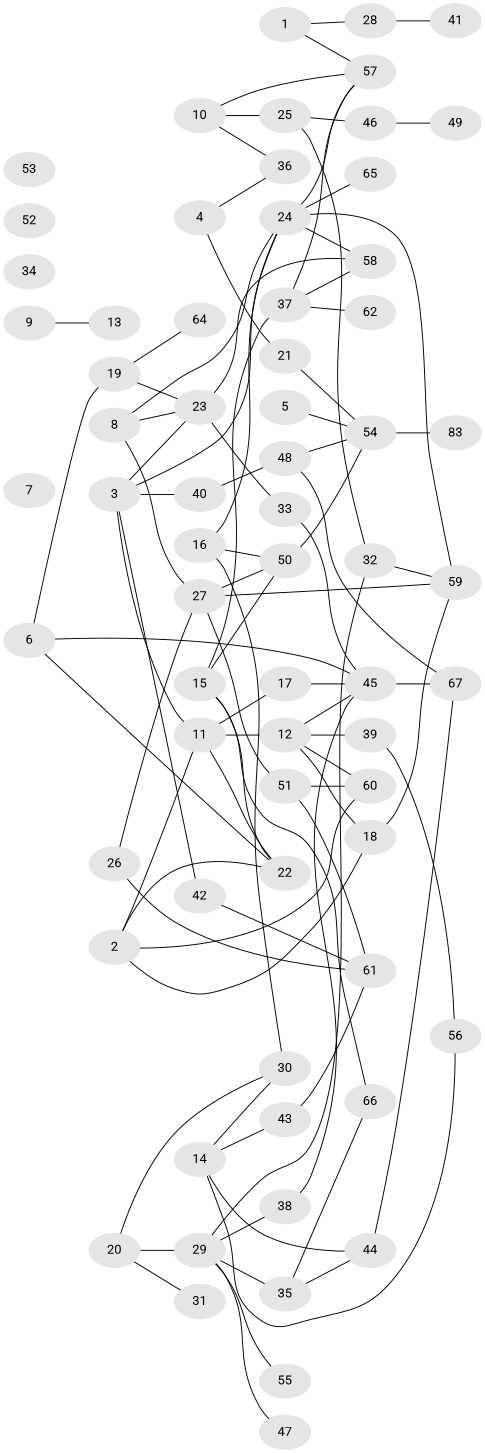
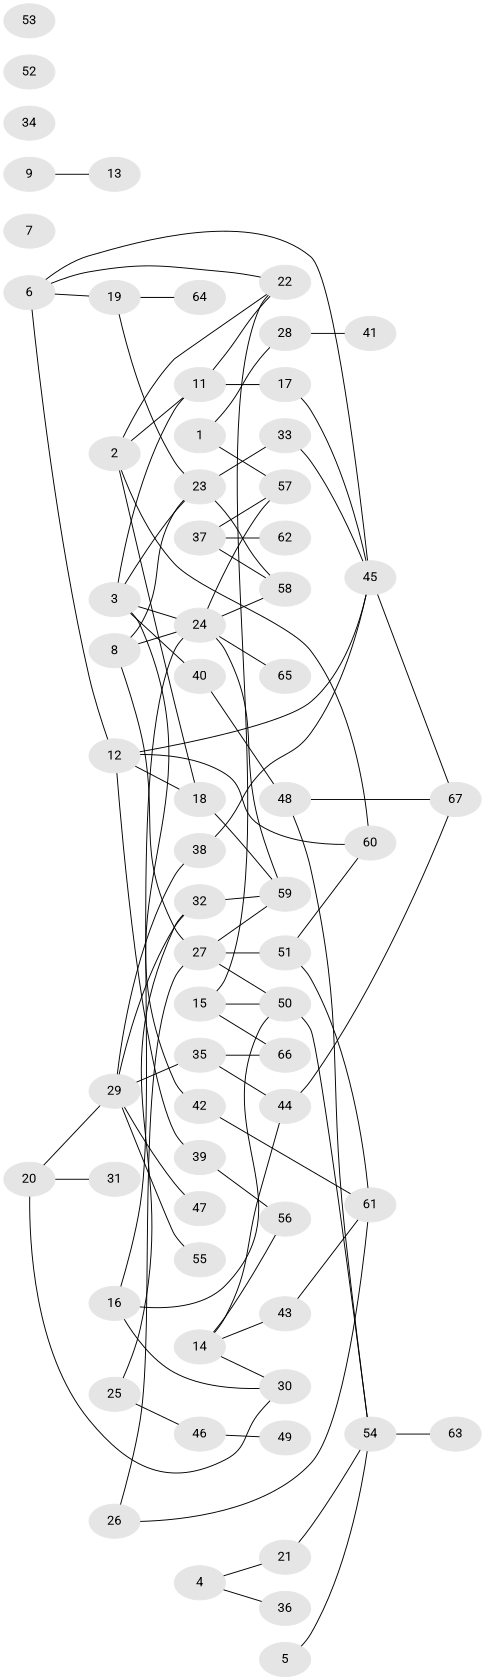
node "10": removed
node "83": label "83" -> "63"
edge "37" -- "15": removed
edge "11" -- "12": now "6" -- "12"
